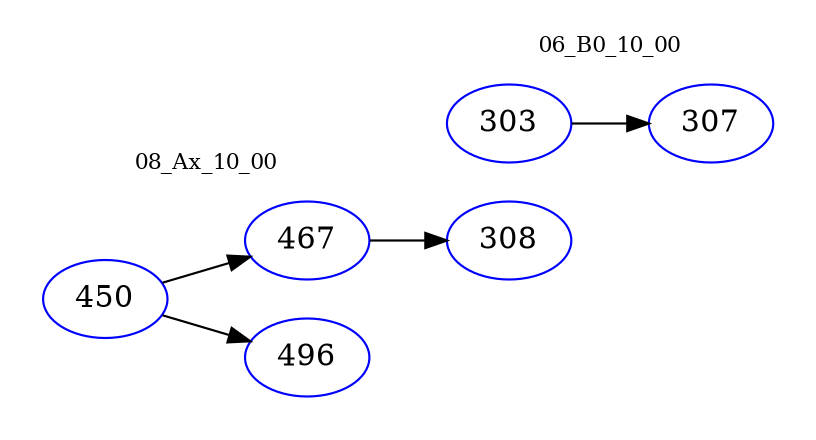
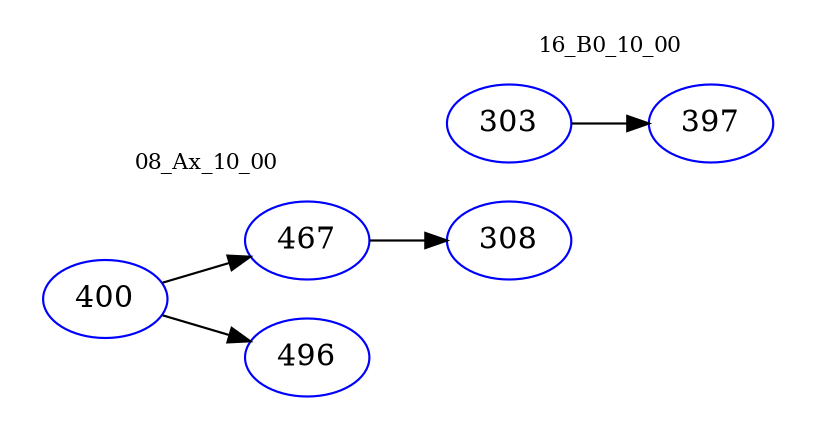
cluster "06_B0_10_00": label "06_B0_10_00" -> "16_B0_10_00"
node "307": label "307" -> "397"
node "450": label "450" -> "400"
